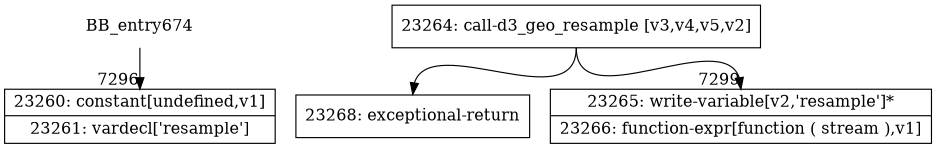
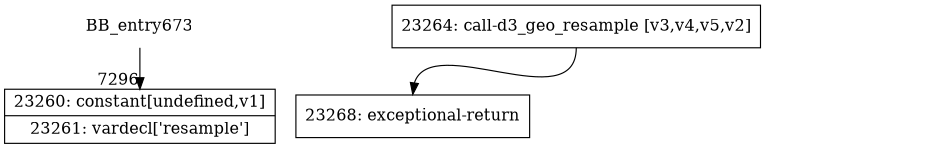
node "BB_entry674": label "BB_entry674" -> "BB_entry673"
node "23265: write-variable[v2,'resample']*": removed
